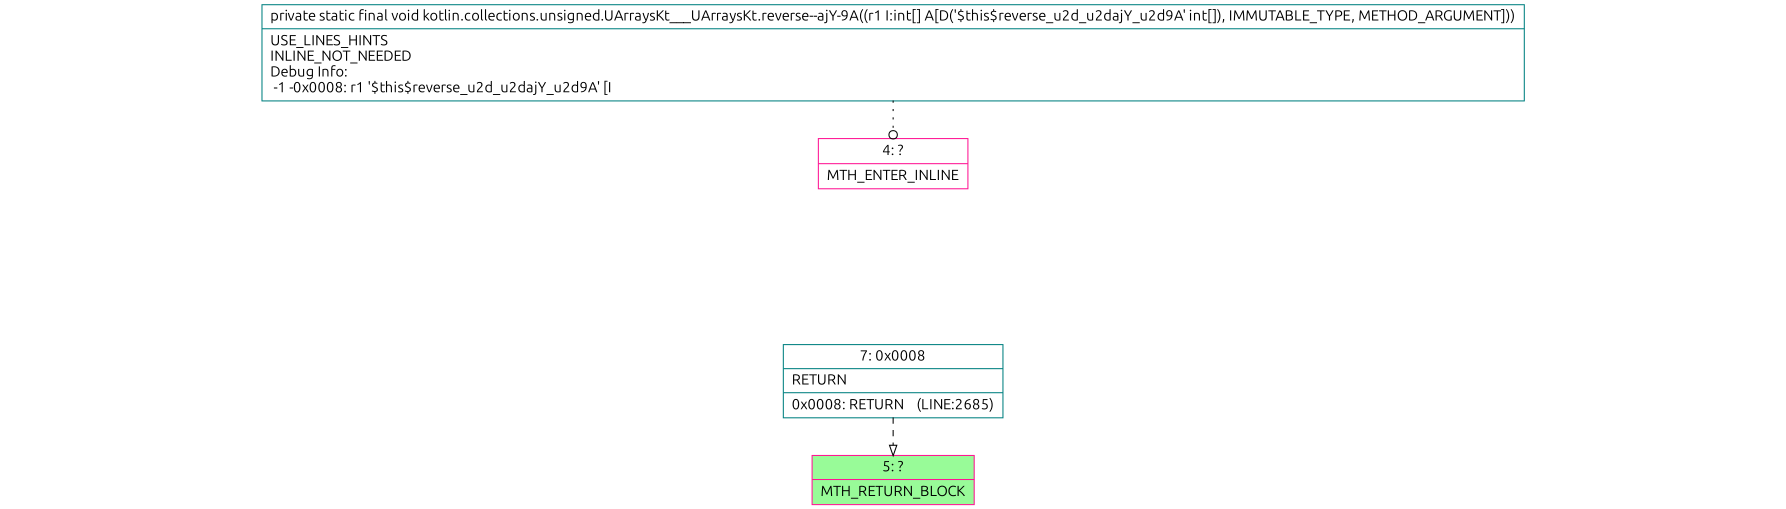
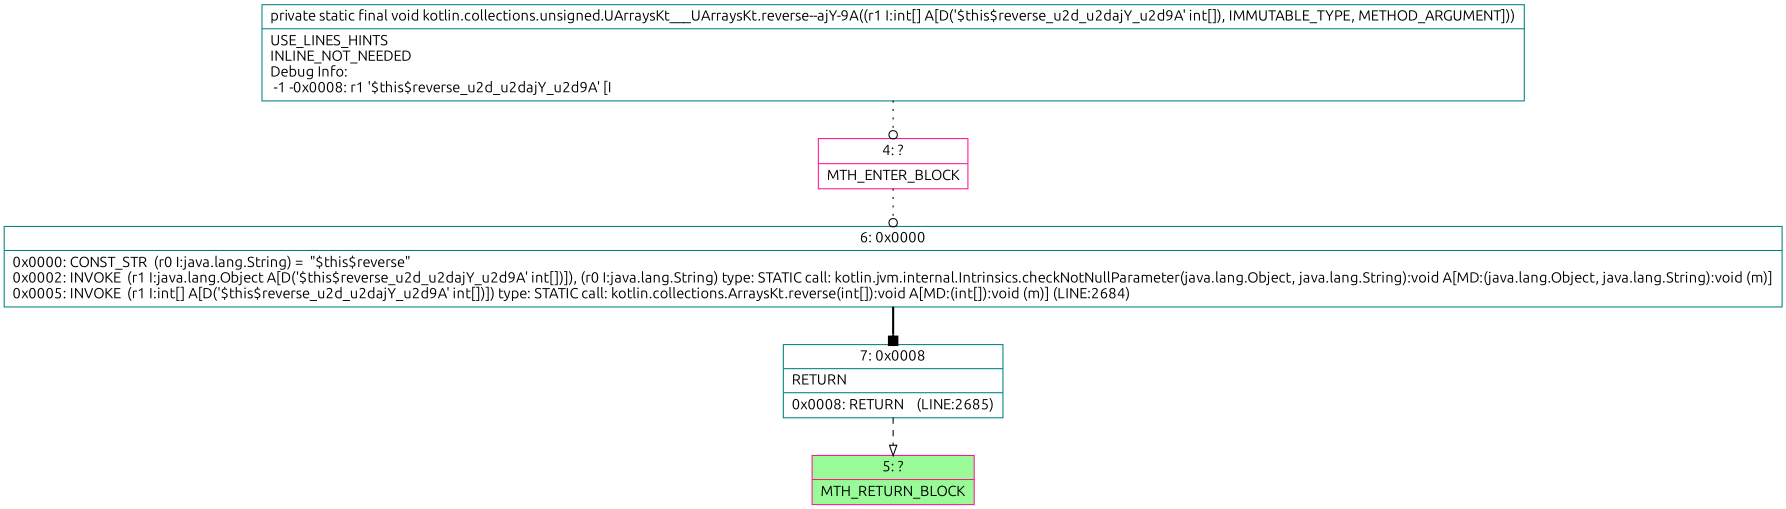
node "4: ?": text "MTH_ENTER_INLINE" -> "MTH_ENTER_BLOCK"
node "6: 0x0000": added
